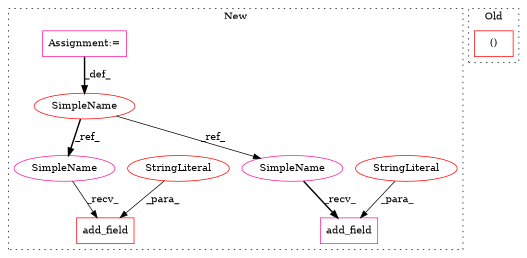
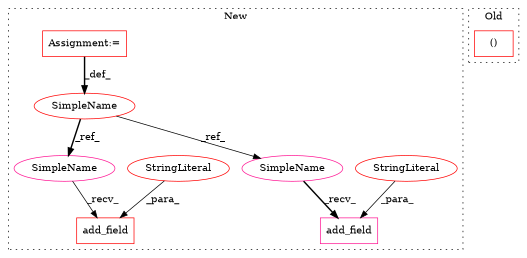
node "Assignment:=": color deeppink -> red
